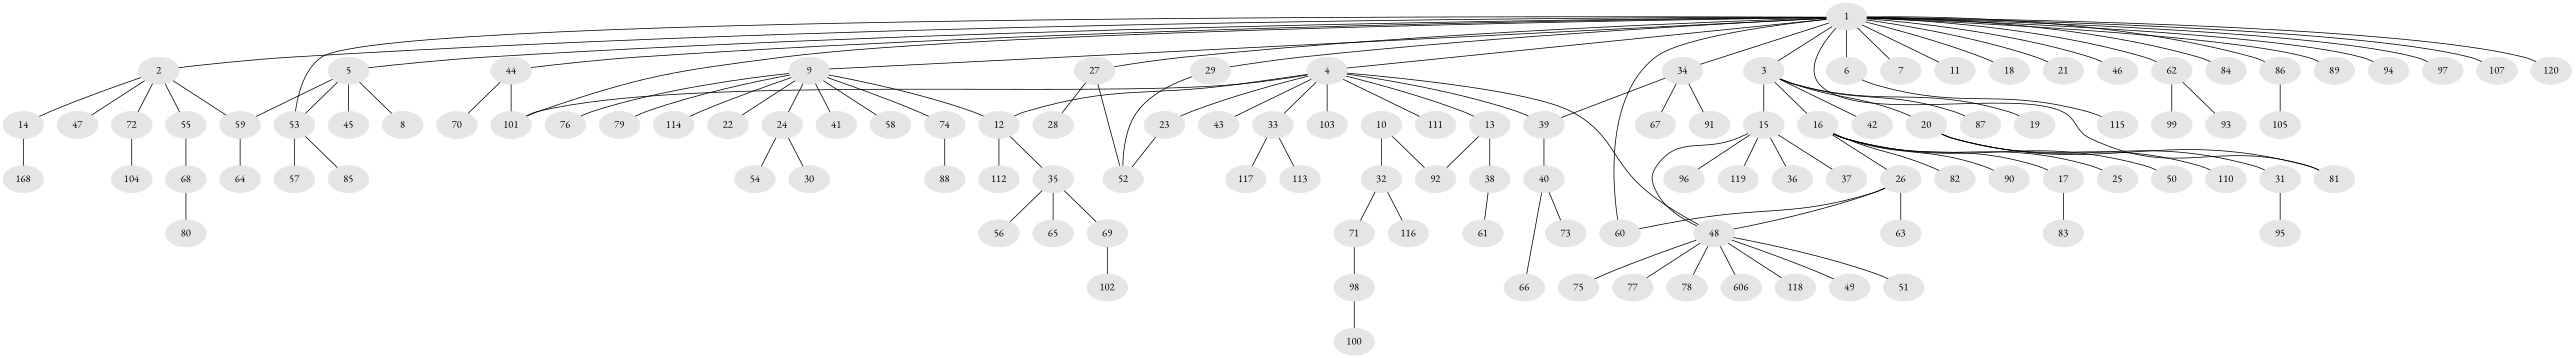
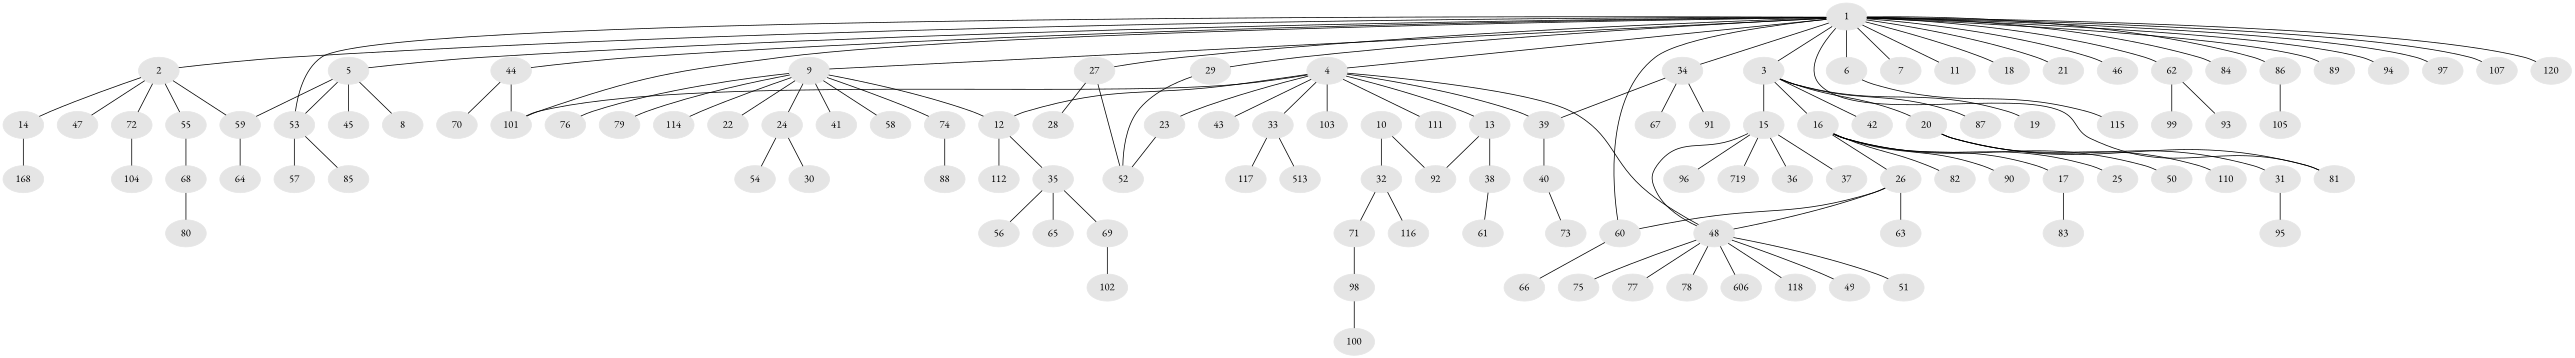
node "113": label "113" -> "513"
node "119": label "119" -> "719"
edge "40" -- "66": now "60" -- "66"
